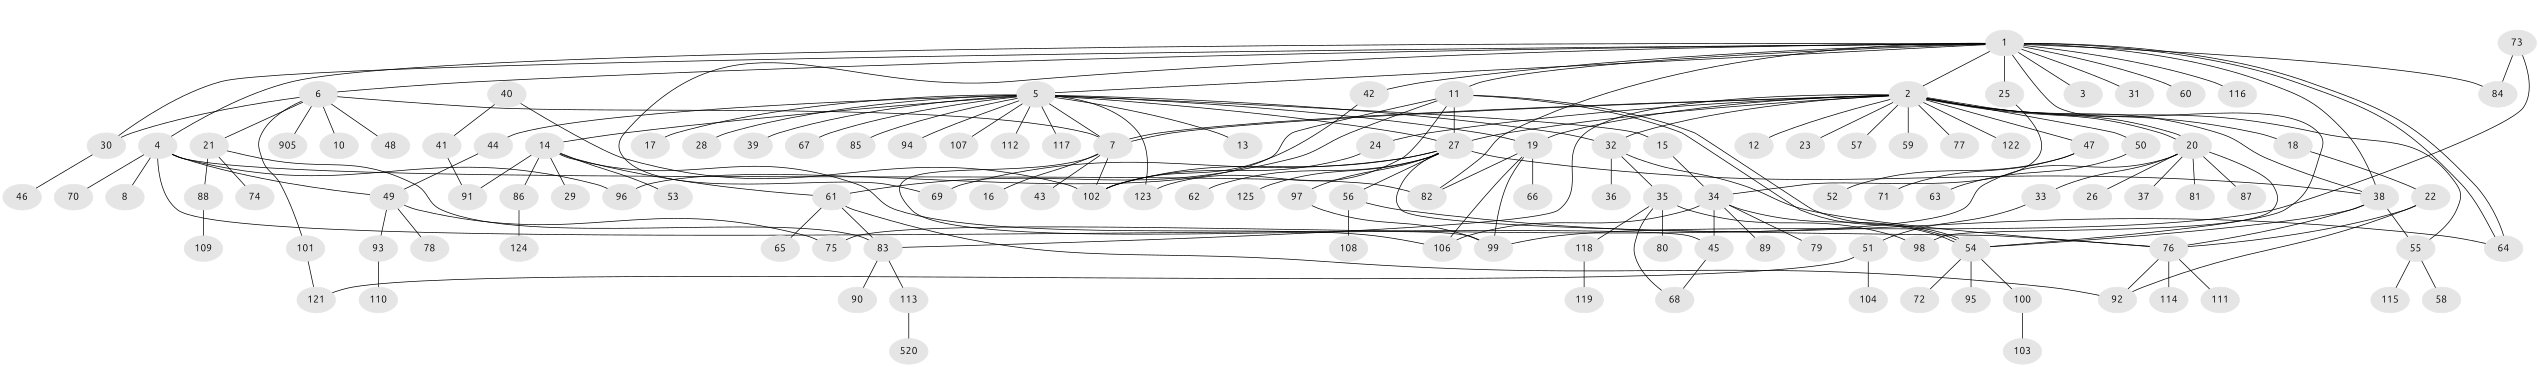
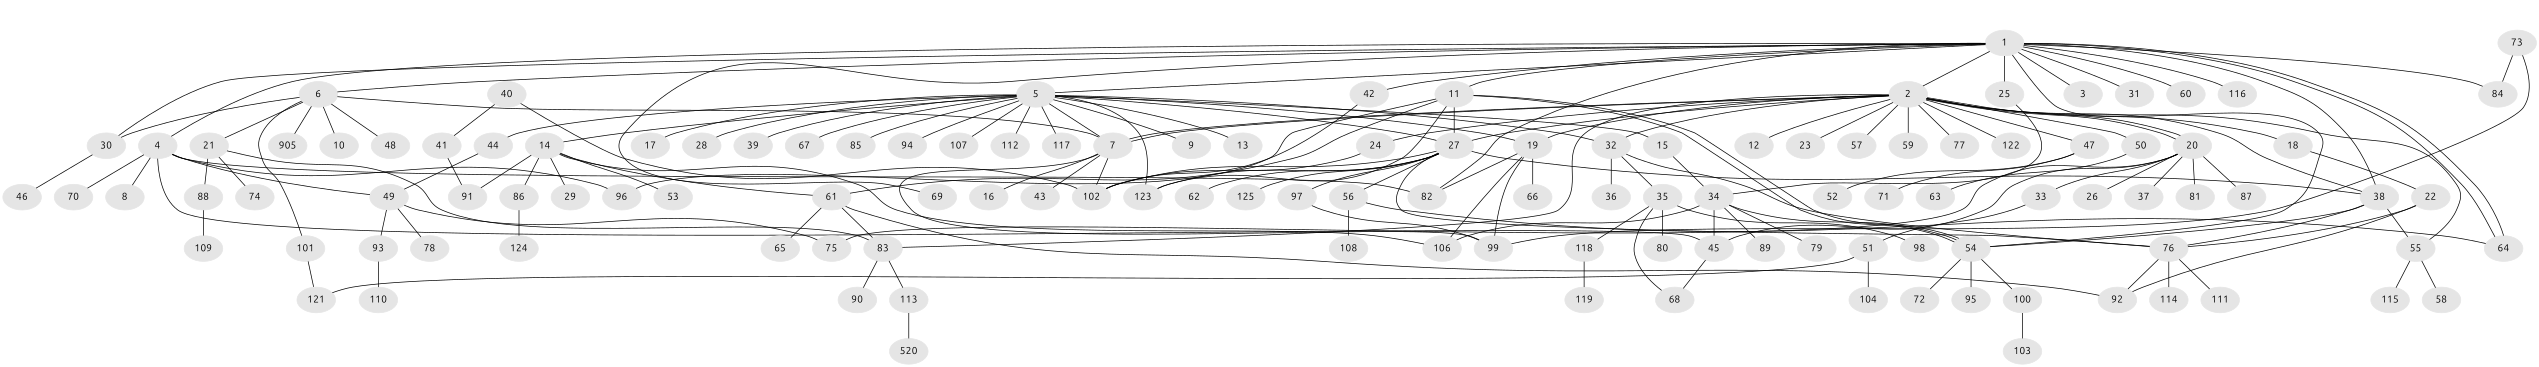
node "9": added
edge "27" -- "69": now "27" -- "123"
edge "20" -- "98": now "20" -- "45"
